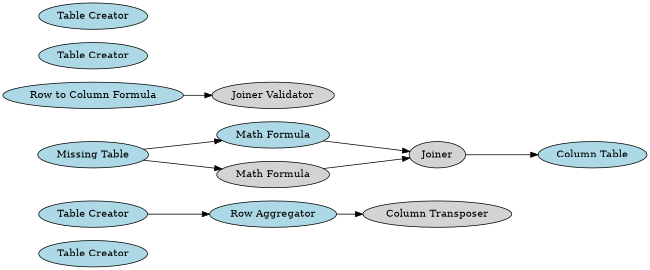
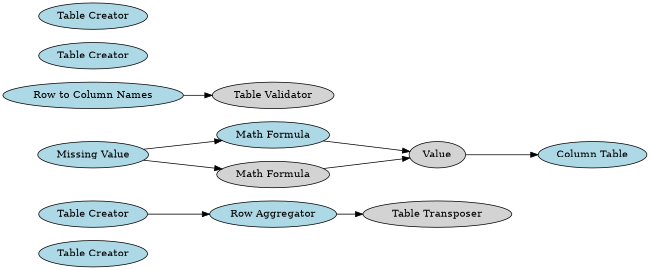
node "Row to Column Formula": label "Row to Column Formula" -> "Row to Column Names"
node "Joiner Validator": label "Joiner Validator" -> "Table Validator"
node "Missing Table": label "Missing Table" -> "Missing Value"
node "Joiner": label "Joiner" -> "Value"
node "Column Transposer": label "Column Transposer" -> "Table Transposer"
